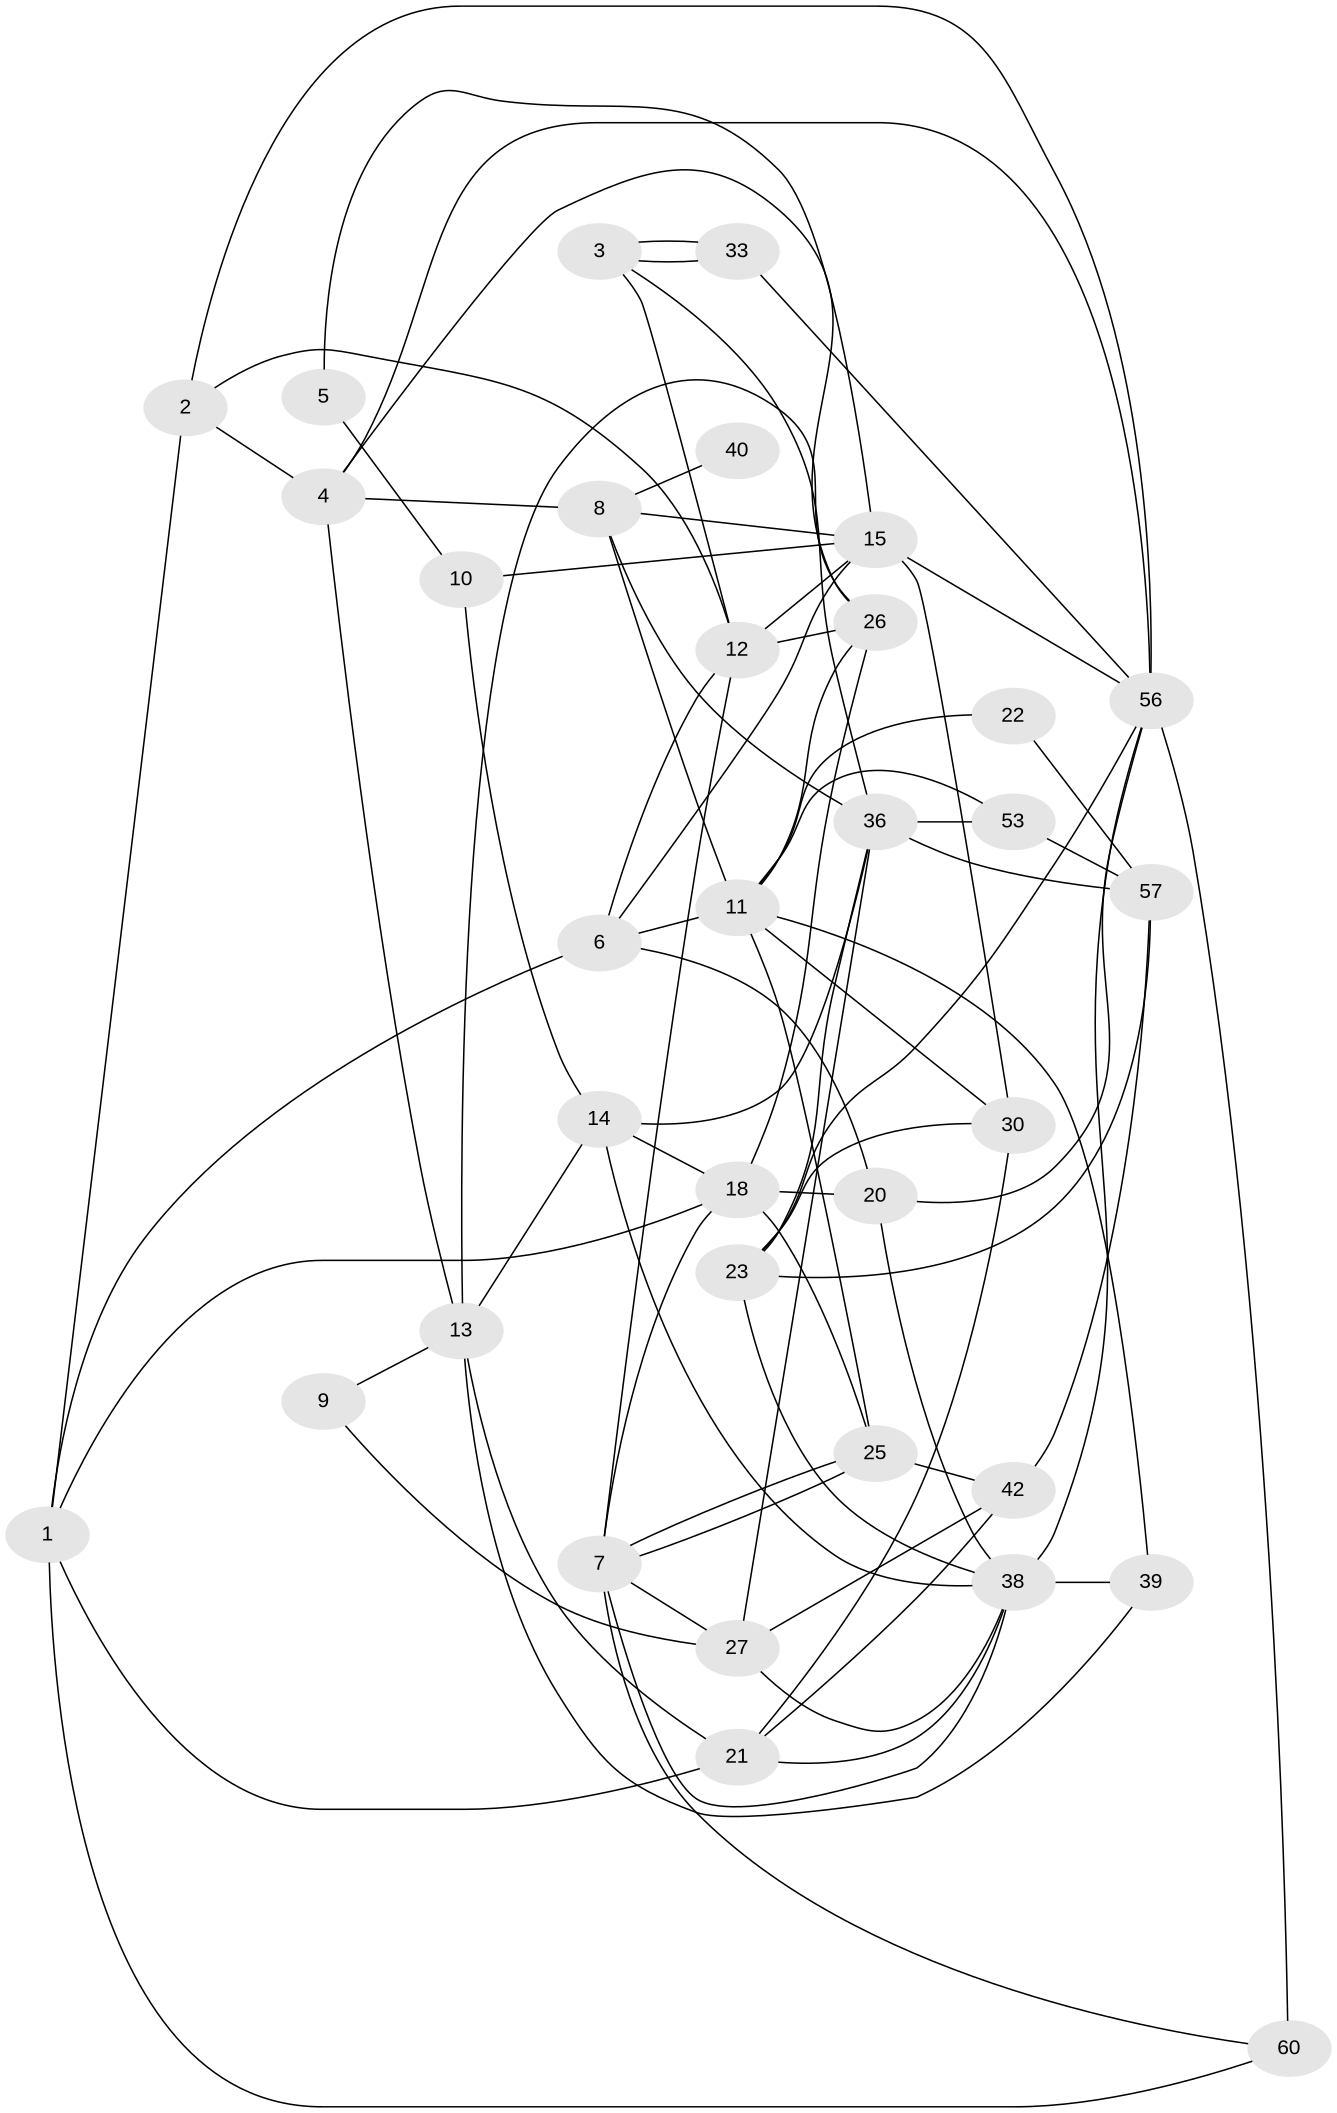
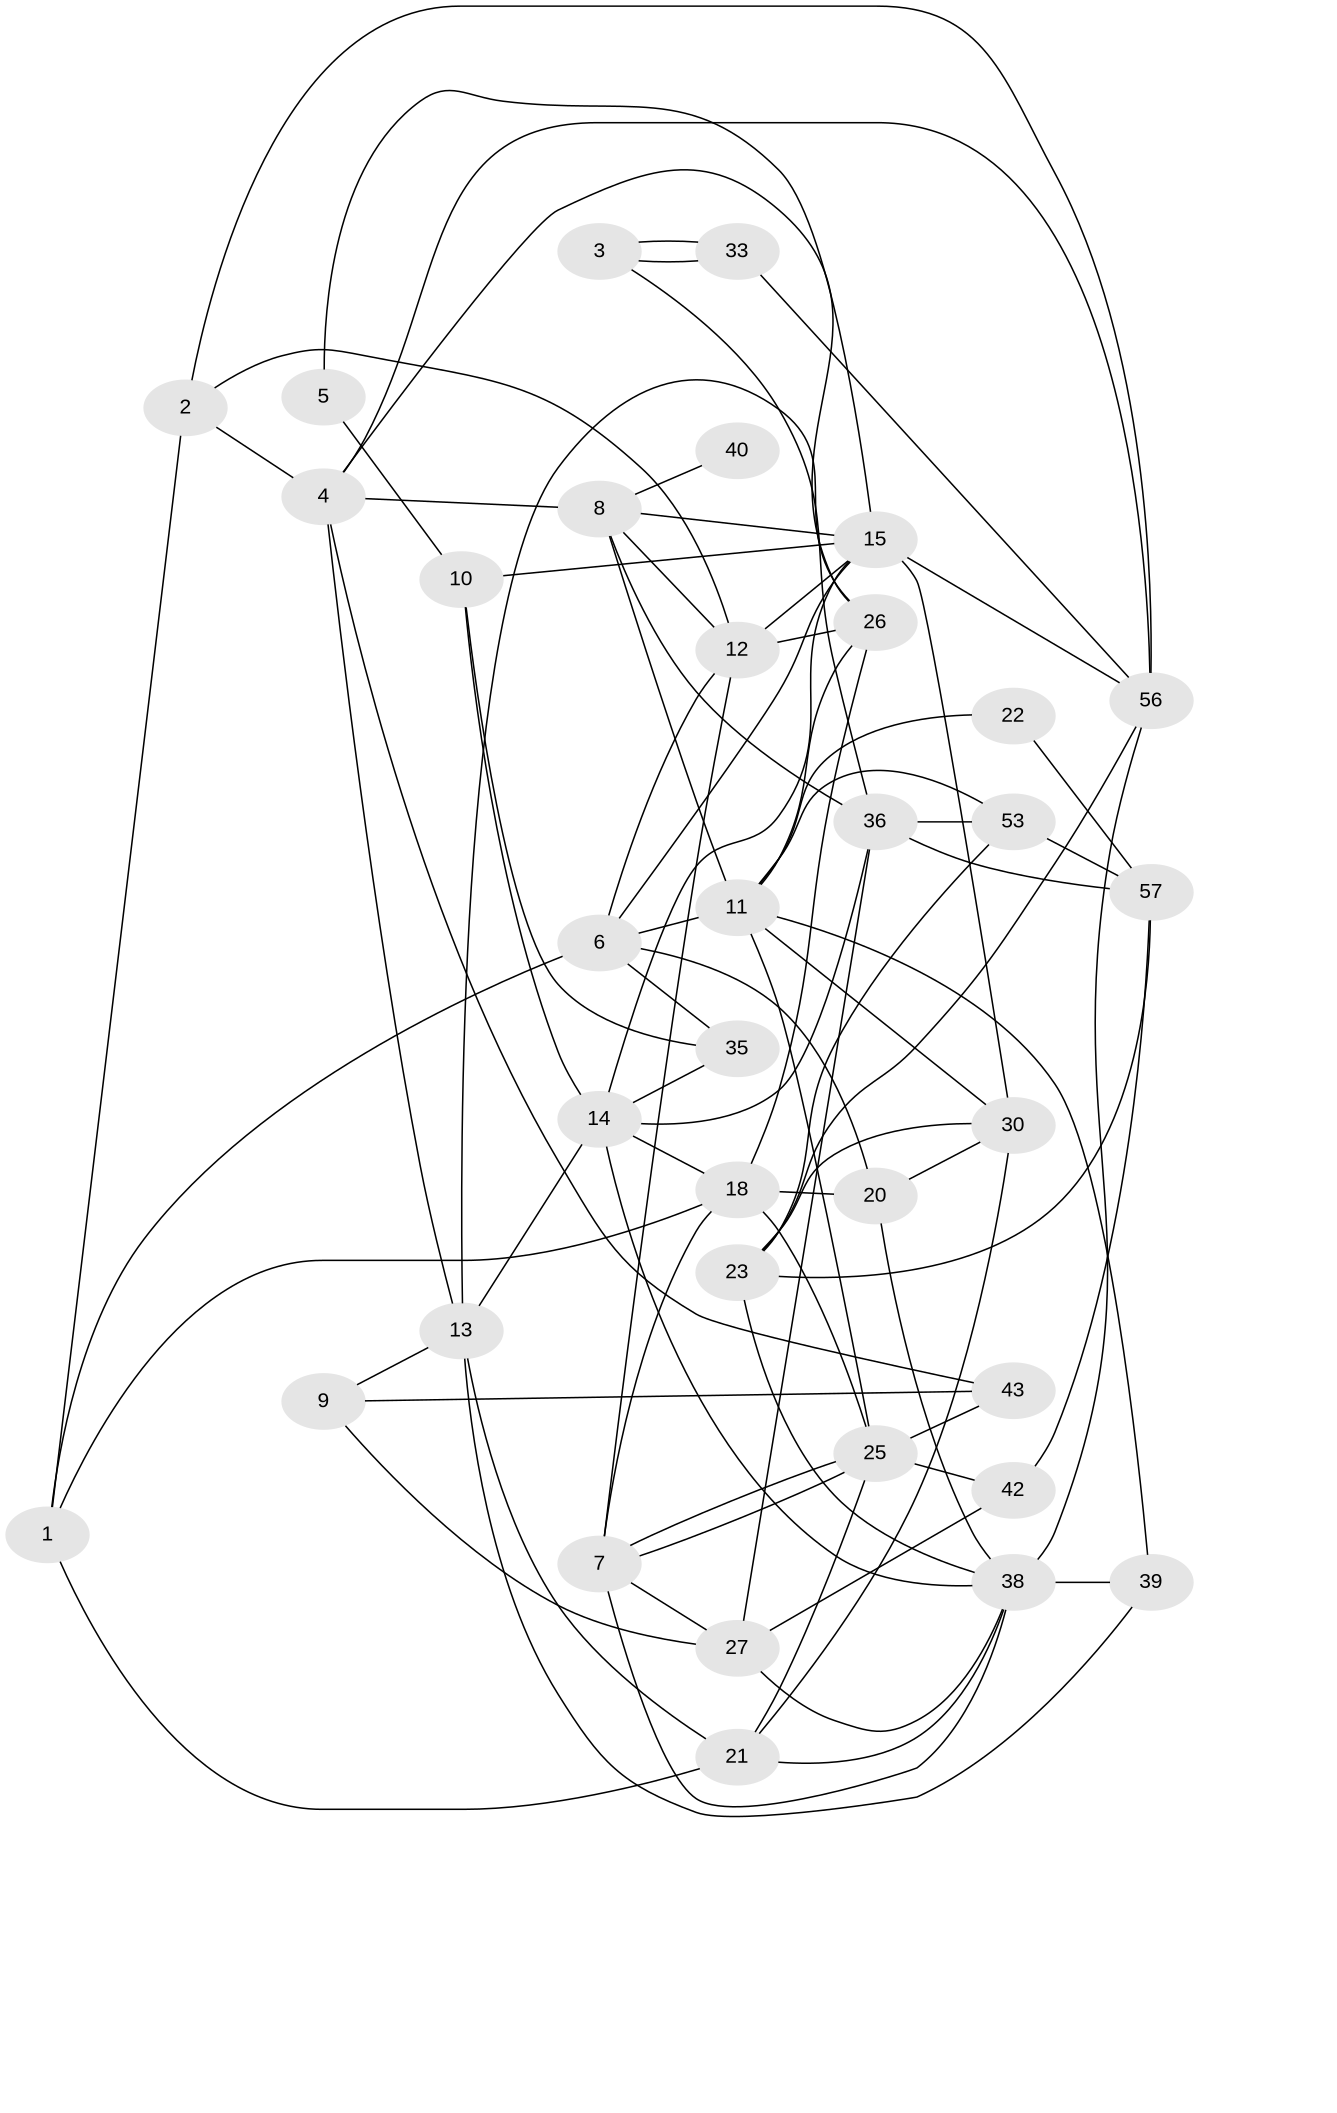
edge "3" -- "12": now "8" -- "12"
edge "15" -- "14": added
edge "56" -- "20": now "30" -- "20"
edge "36" -- "23": now "53" -- "23"
node "35": added
node "43": added
edge "42" -- "21": now "25" -- "21"
node "60": removed
